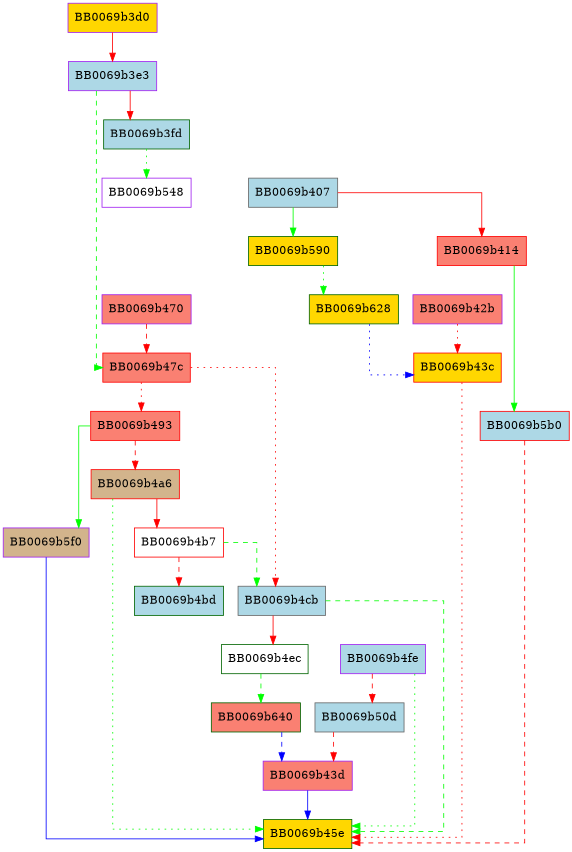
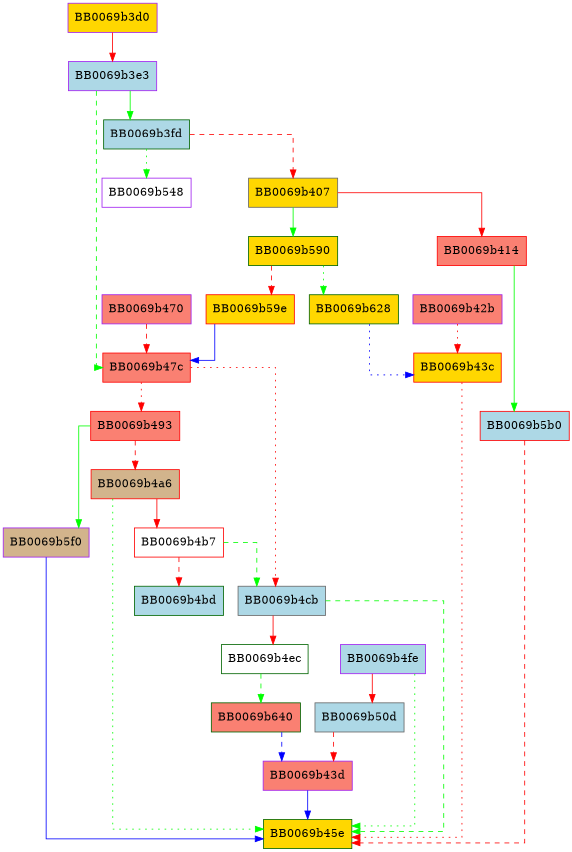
edge "BB0069b3e3" -> "BB0069b3fd": color red -> green
edge "BB0069b3fd" -> "BB0069b407": added
node "BB0069b407": fillcolor lightblue -> gold
node "BB0069b59e": added
edge "BB0069b4fe" -> "BB0069b50d": style dashed -> solid
